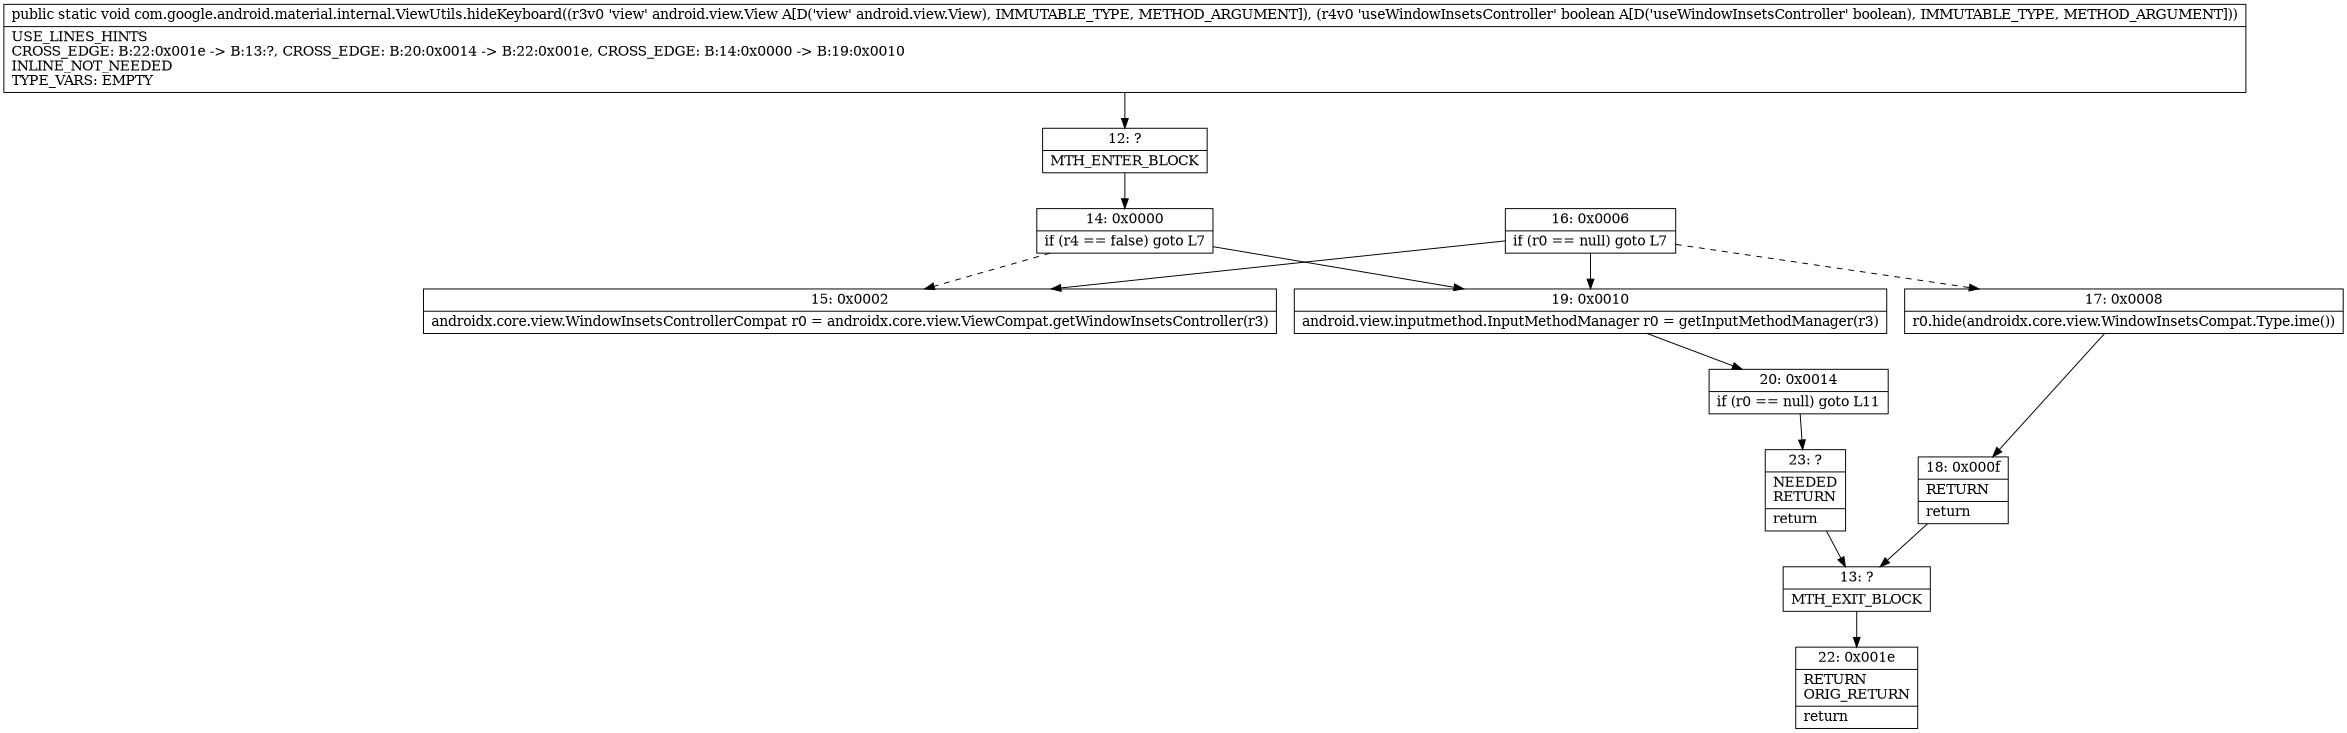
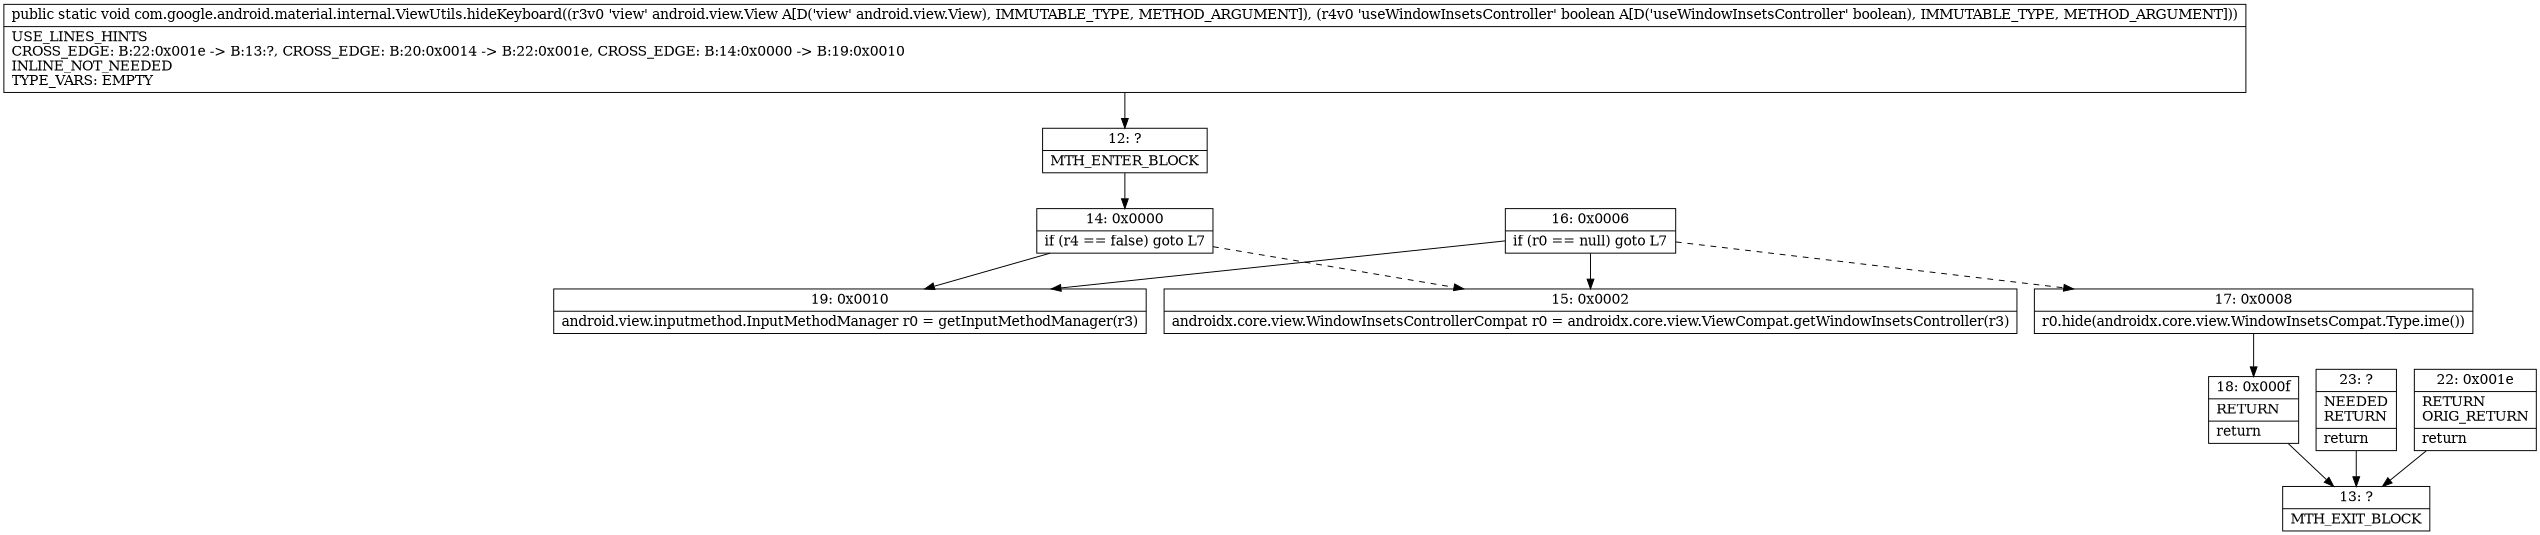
node "20: 0x0014": removed
edge "13: ?" -> "22: 0x001e": reversed
